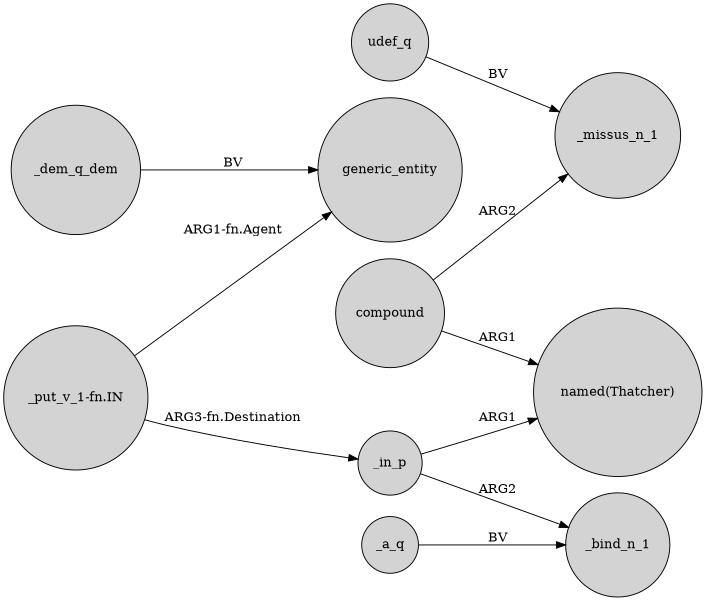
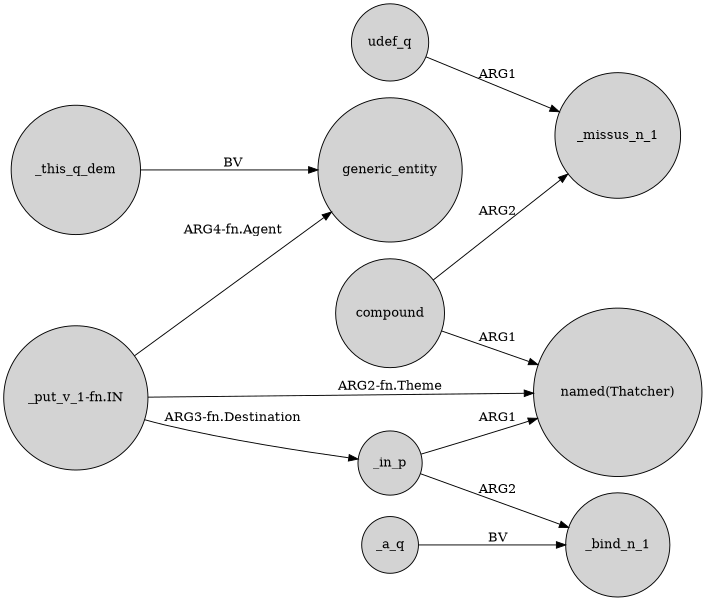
edge "udef_q" -> "_missus_n_1": label "BV" -> "ARG1"
node "_dem_q_dem": label "_dem_q_dem" -> "_this_q_dem"
edge "_put_v_1-fn.IN" -> "generic_entity": label "ARG1-fn.Agent" -> "ARG4-fn.Agent"
edge "_put_v_1-fn.IN" -> "named(Thatcher)": added, label "ARG2-fn.Theme"
